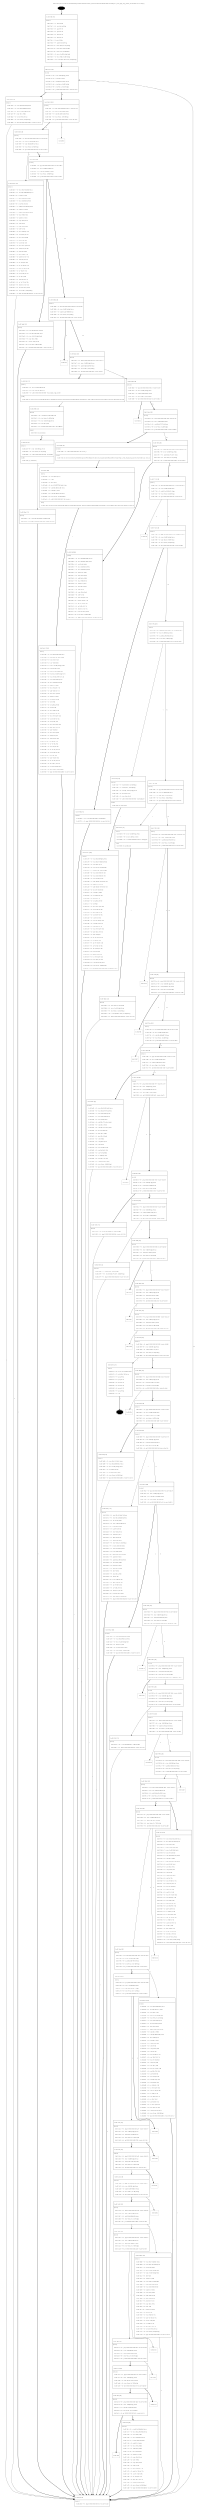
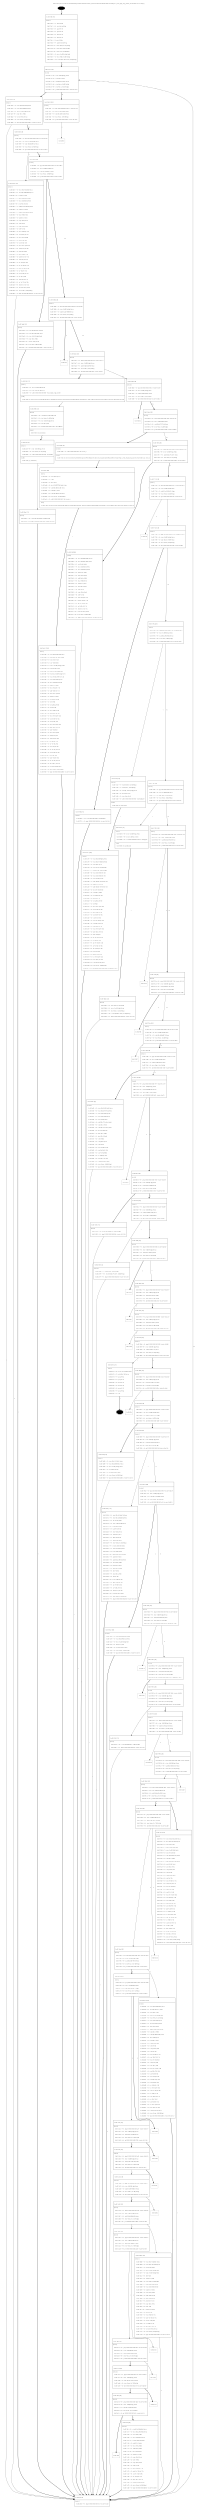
edge "0x401632 [28]" -> "0x40164e [28]": now "0x401ba2 [30]" -> "0x40164e [28]"
